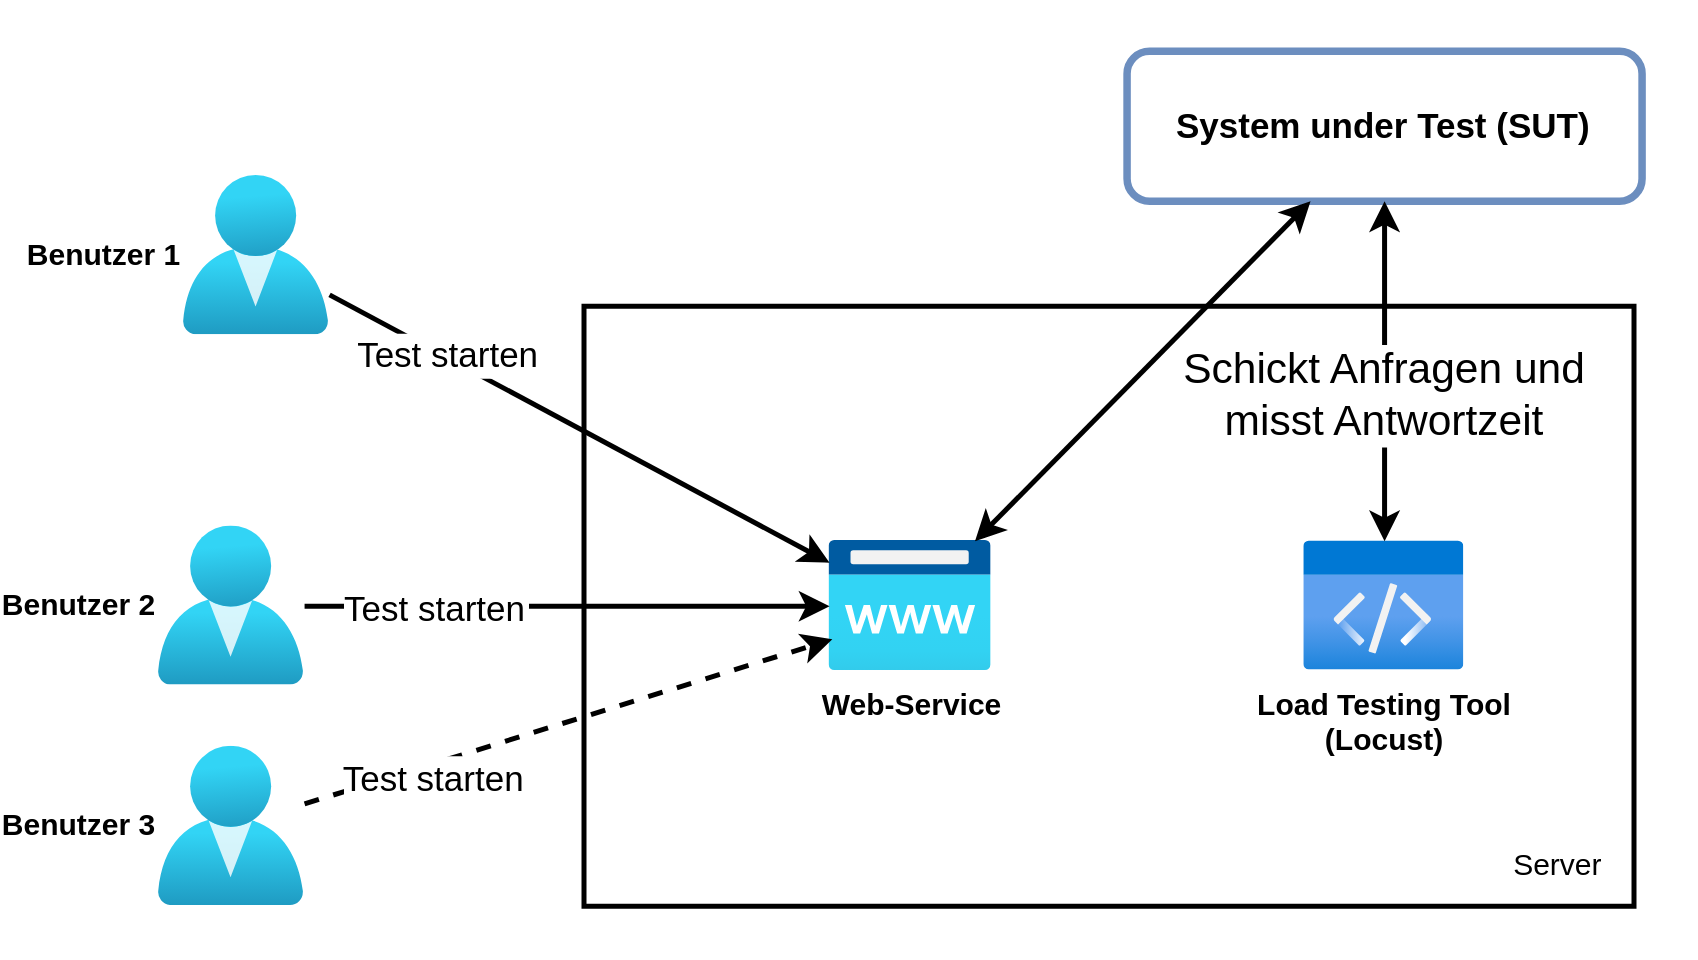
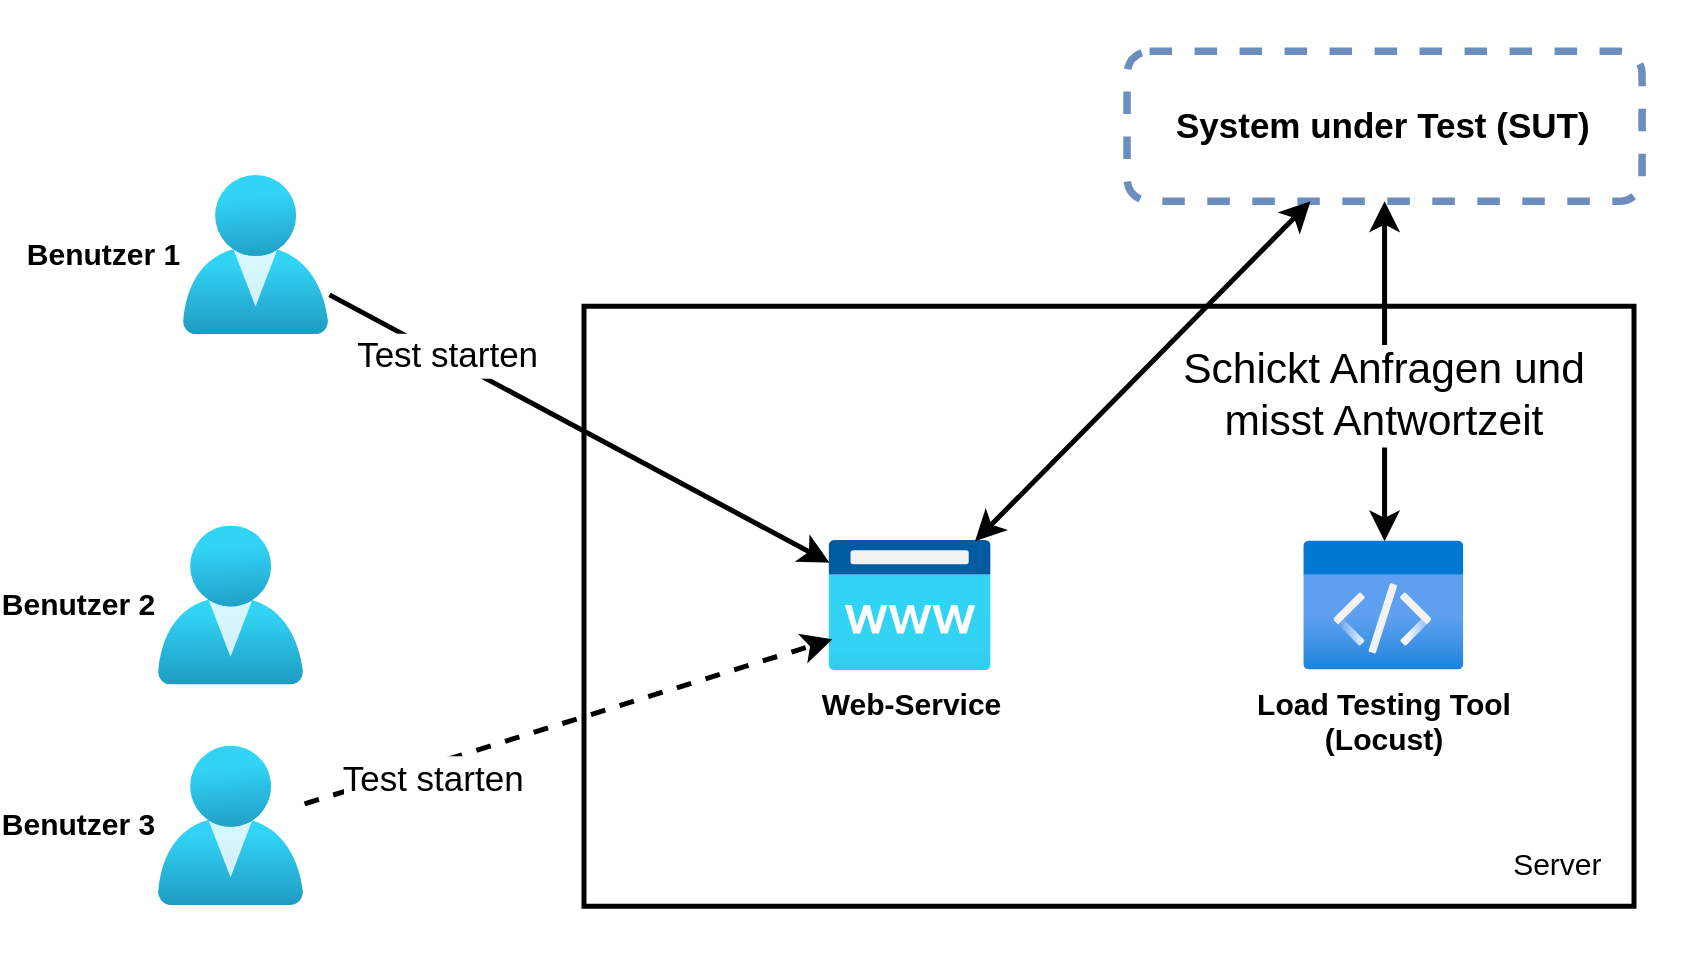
node "System under Test (SUT)": style solid -> dashed
edge "Benutzer 2" -> "Web-Service": removed, label "Test starten"
